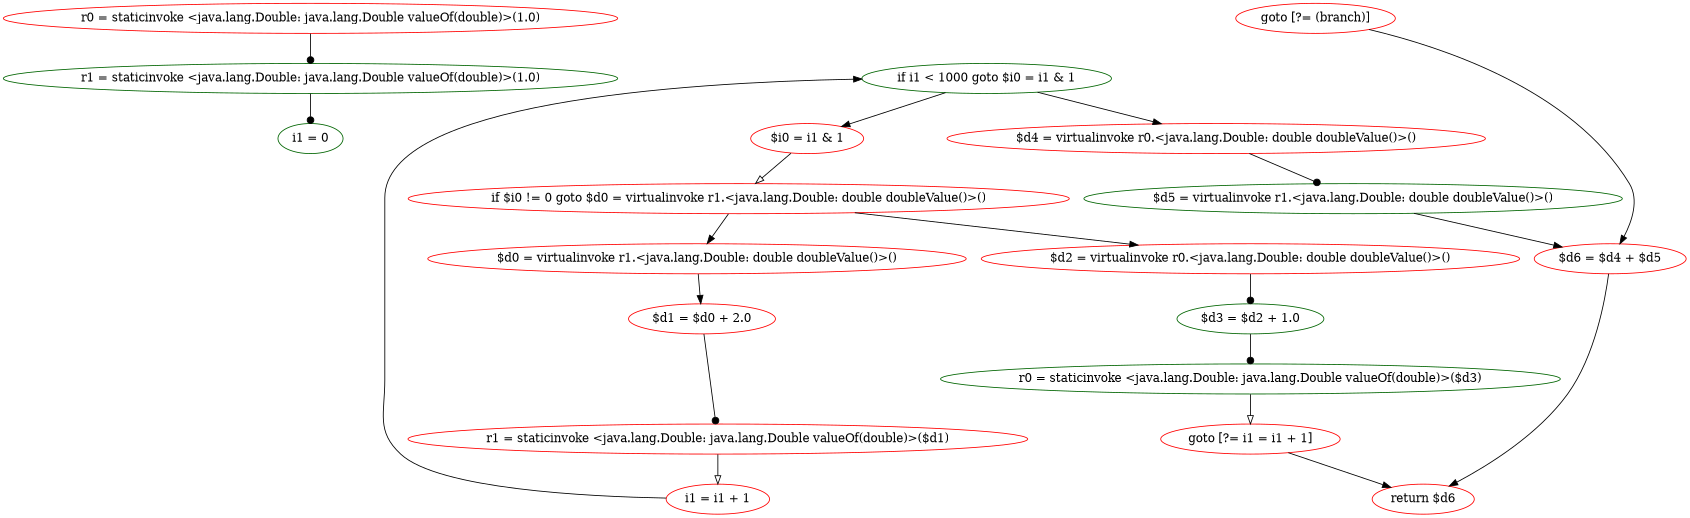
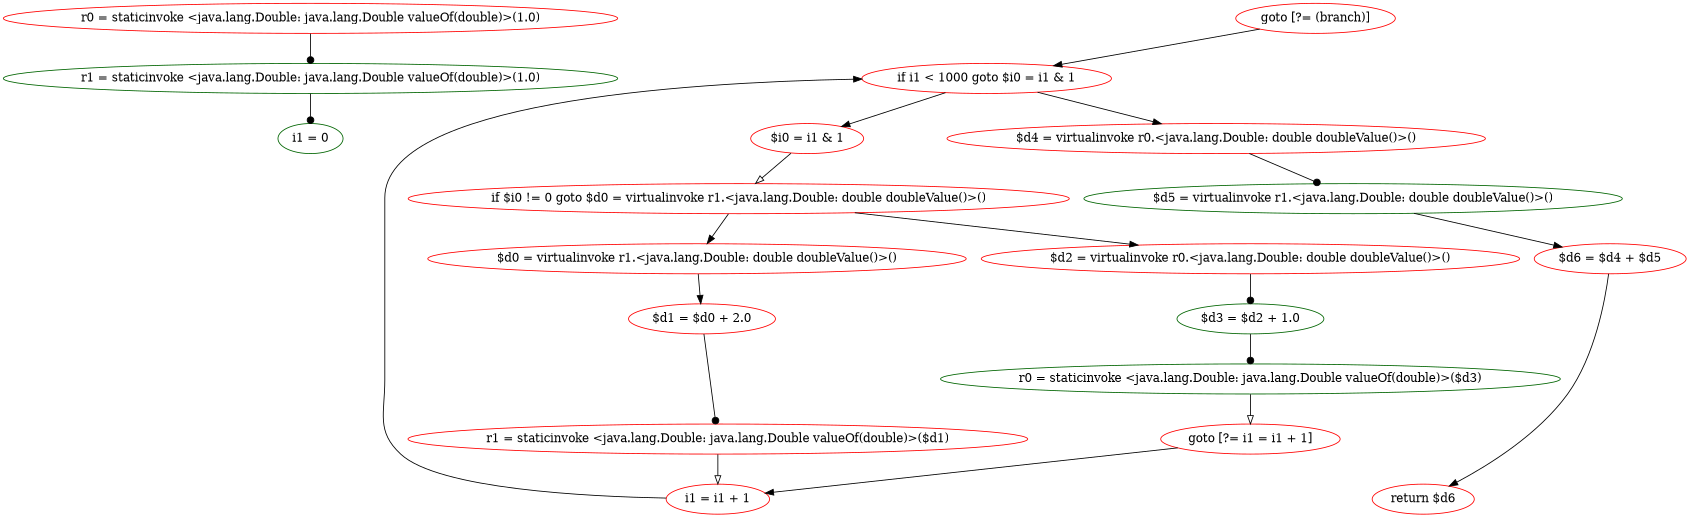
node "if i1 < 1000 goto $i0 = i1 & 1": color darkgreen -> red
edge "goto [?= (branch)]" -> "$d6 = $d4 + $d5": now "goto [?= (branch)]" -> "if i1 < 1000 goto $i0 = i1 & 1"
edge "goto [?= i1 = i1 + 1]" -> "return $d6": now "goto [?= i1 = i1 + 1]" -> "i1 = i1 + 1"
